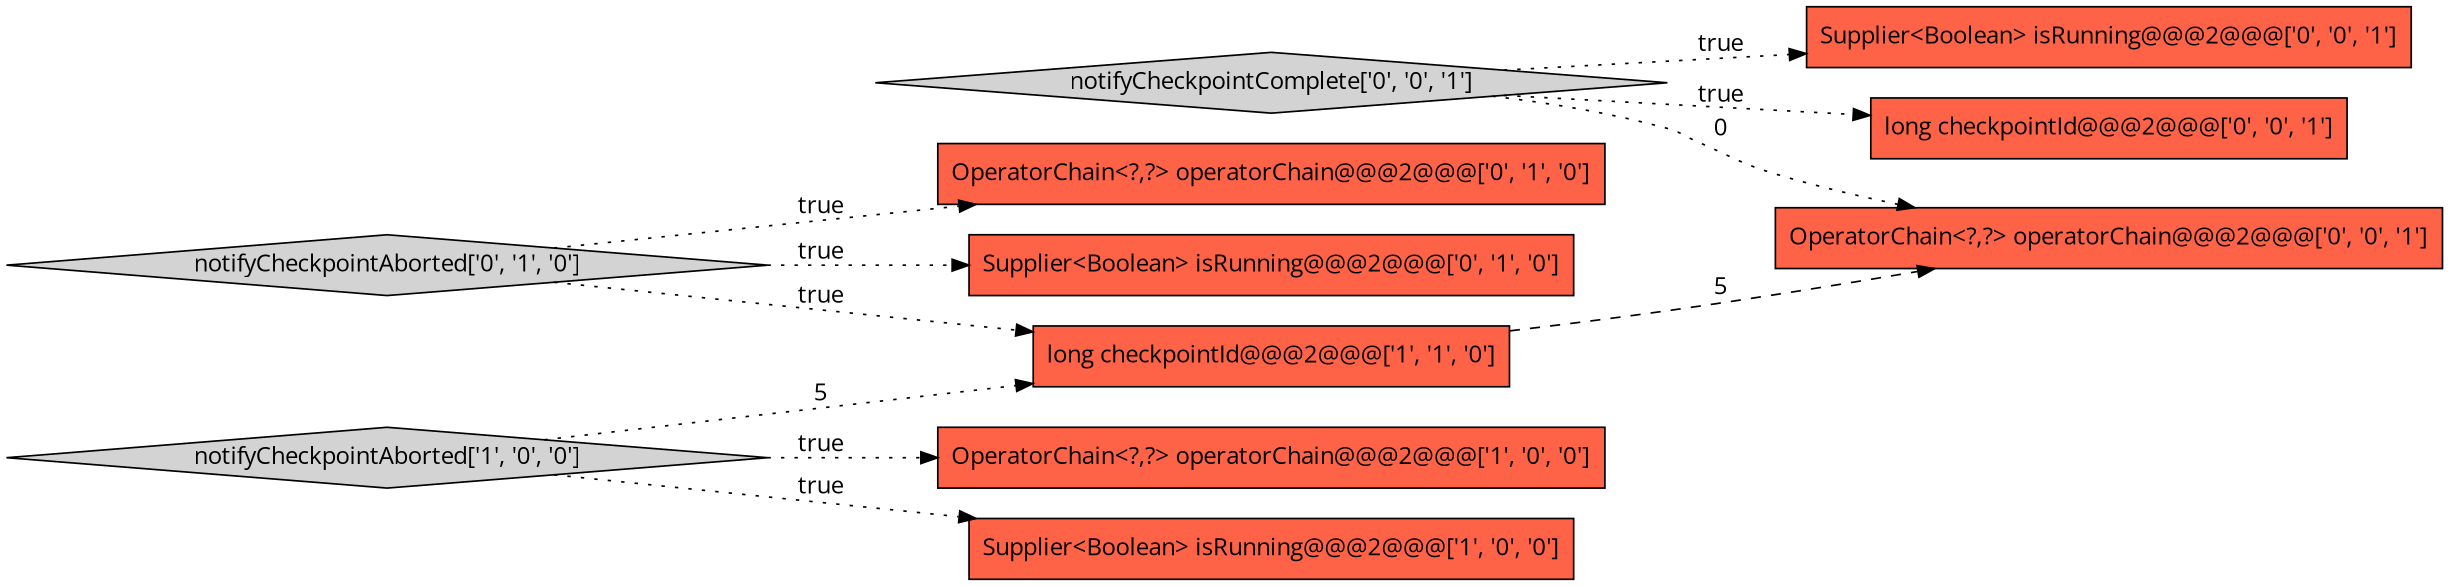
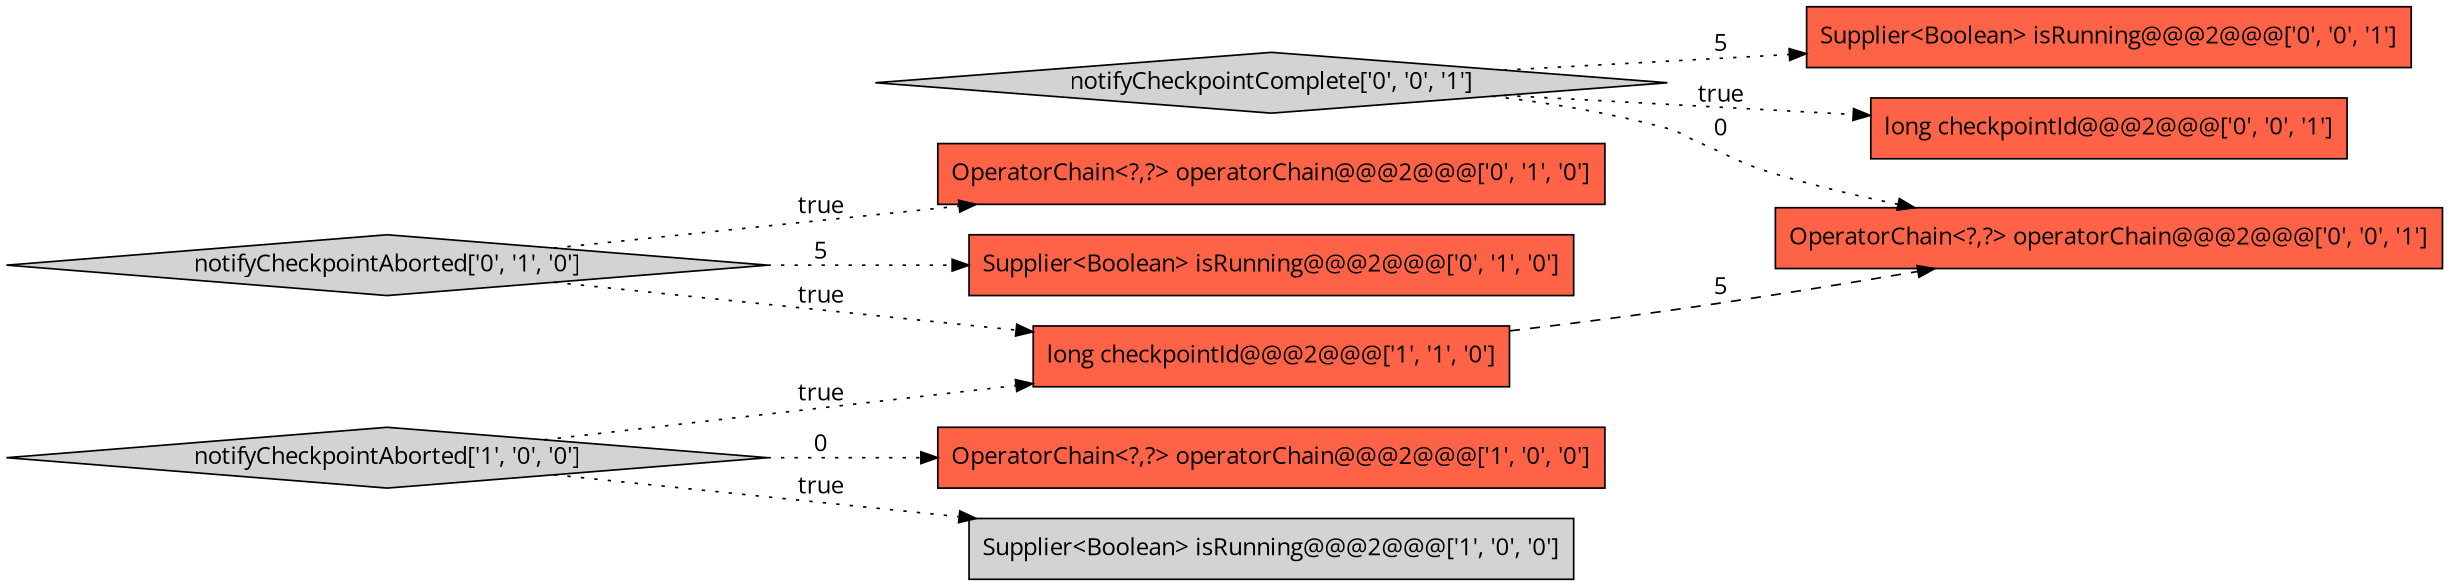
edge "notifyCheckpointComplete['0', '0', '1']" -> "Supplier<Boolean> isRunning@@@2@@@['0', '0', '1']": label "true" -> "5"
edge "notifyCheckpointAborted['0', '1', '0']" -> "Supplier<Boolean> isRunning@@@2@@@['0', '1', '0']": label "true" -> "5"
edge "notifyCheckpointAborted['1', '0', '0']" -> "long checkpointId@@@2@@@['1', '1', '0']": label "5" -> "true"
edge "notifyCheckpointAborted['1', '0', '0']" -> "OperatorChain<?,?> operatorChain@@@2@@@['1', '0', '0']": label "true" -> "0"
node "Supplier<Boolean> isRunning@@@2@@@['1', '0', '0']": fillcolor tomato -> lightgray
